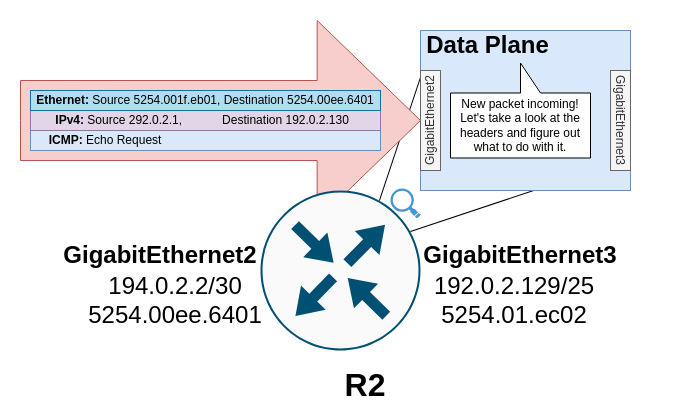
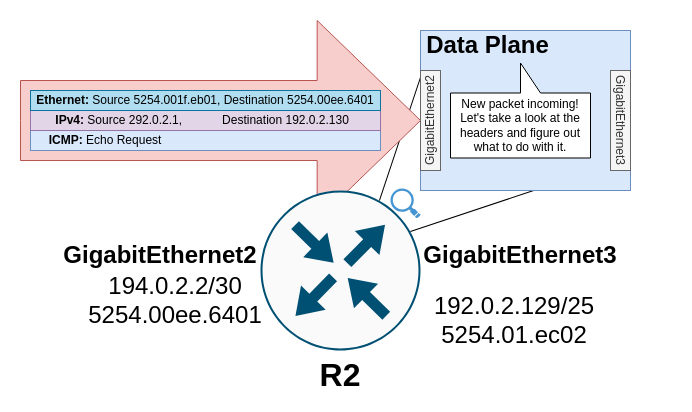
node "192.0.2.129/25 5254.01.ec02": moved (515, 301) -> (515, 321)
node "R2": moved (366, 386) -> (341, 376)
